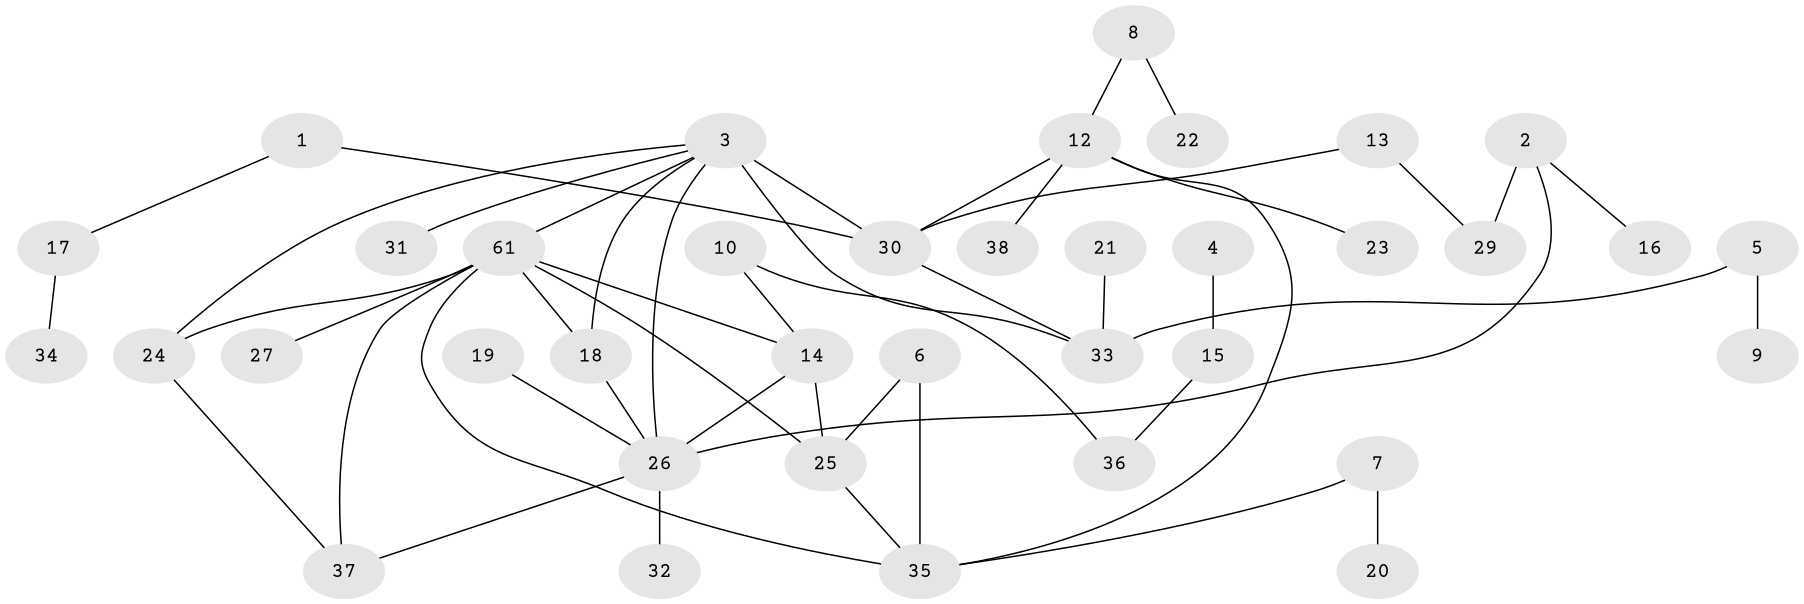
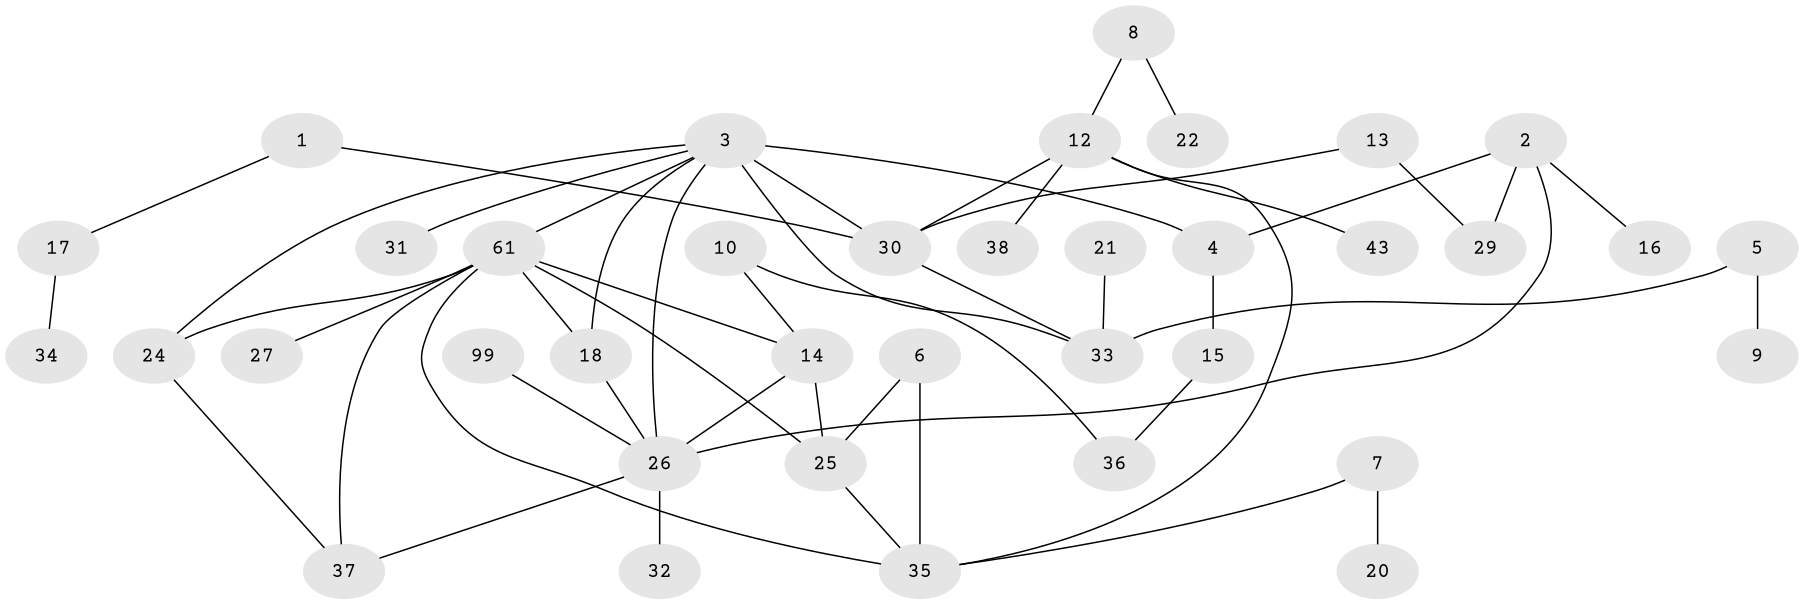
edge "3" -- "4": added
edge "2" -- "4": added
node "23": label "23" -> "43"
node "19": label "19" -> "99"
